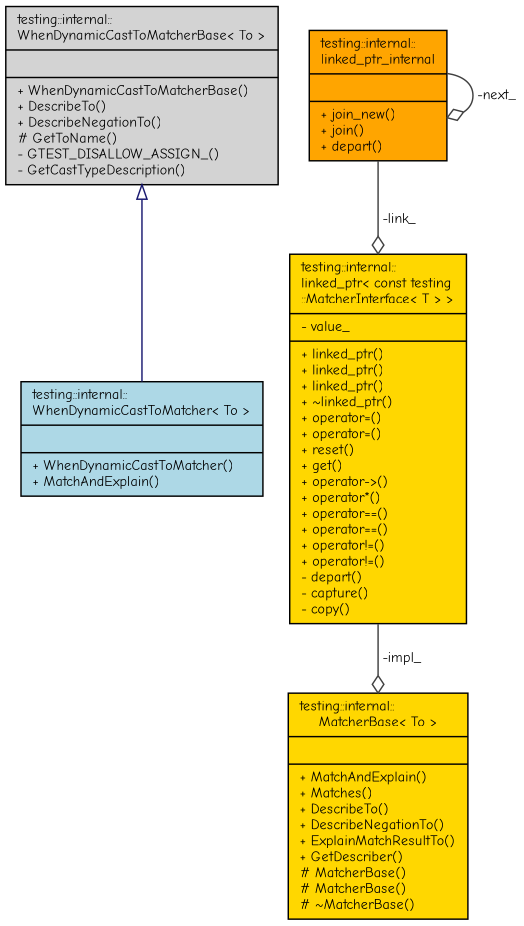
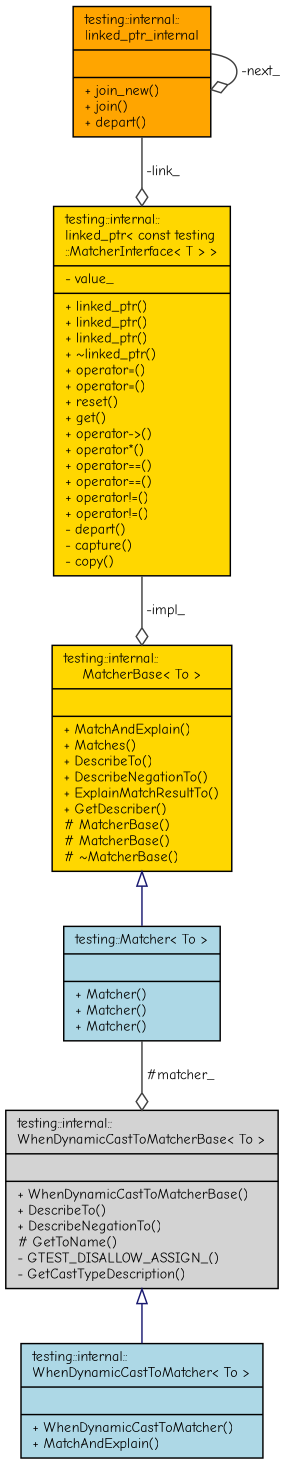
node "testing::Matcher< To >": added
